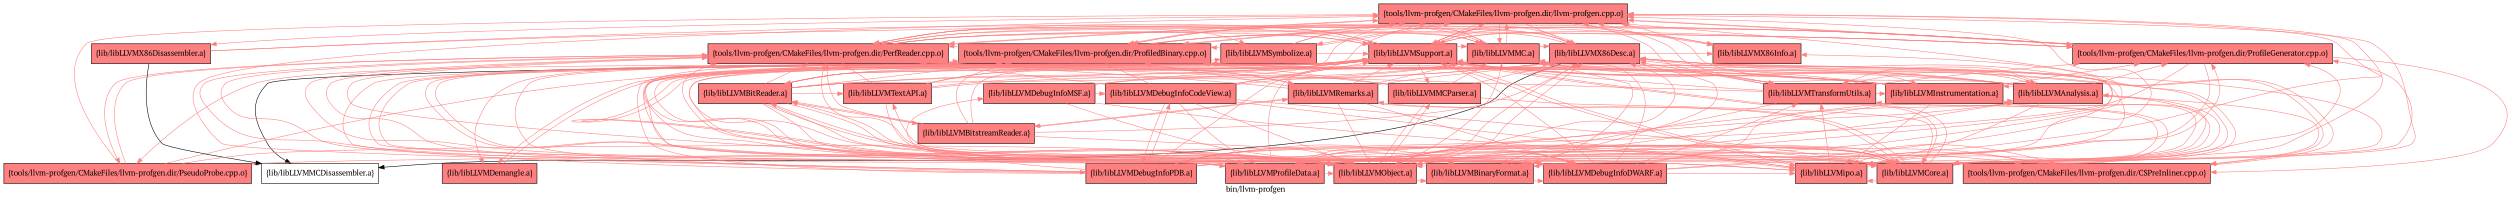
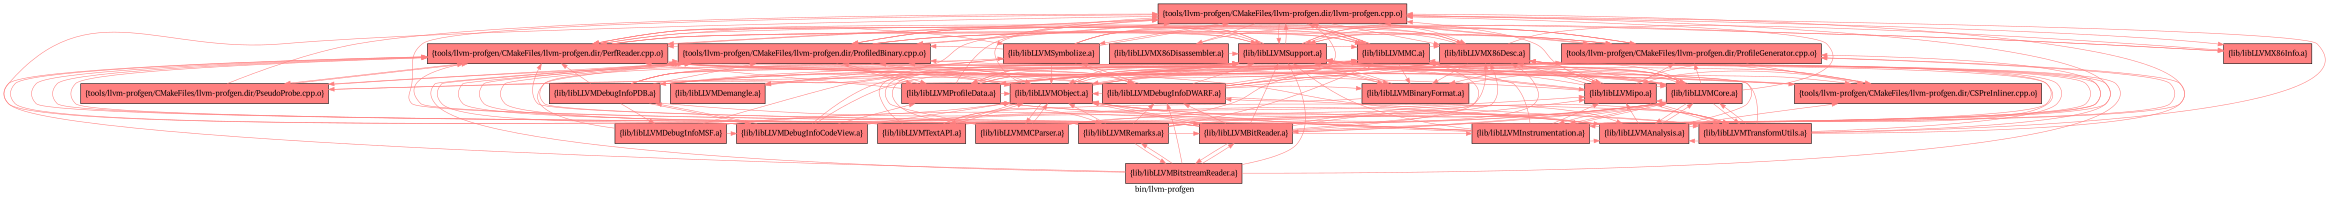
edge "{lib/libLLVMSupport.a}" -> "{lib/libLLVMMCParser.a}": reversed
edge "{lib/libLLVMBitReader.a}" -> "{lib/libLLVMTextAPI.a}": now "{lib/libLLVMBitReader.a}" -> "{lib/libLLVMMC.a}"
edge "{lib/libLLVMCore.a}" -> "{lib/libLLVMRemarks.a}": removed
edge "{lib/libLLVMTransformUtils.a}" -> "{lib/libLLVMipo.a}": added
edge "{lib/libLLVMProfileData.a}" -> "{lib/libLLVMX86Info.a}": now "{lib/libLLVMProfileData.a}" -> "{lib/libLLVMipo.a}"
edge "{lib/libLLVMSymbolize.a}" -> "{lib/libLLVMCore.a}": removed
node "{lib/libLLVMMCDisassembler.a}": removed
